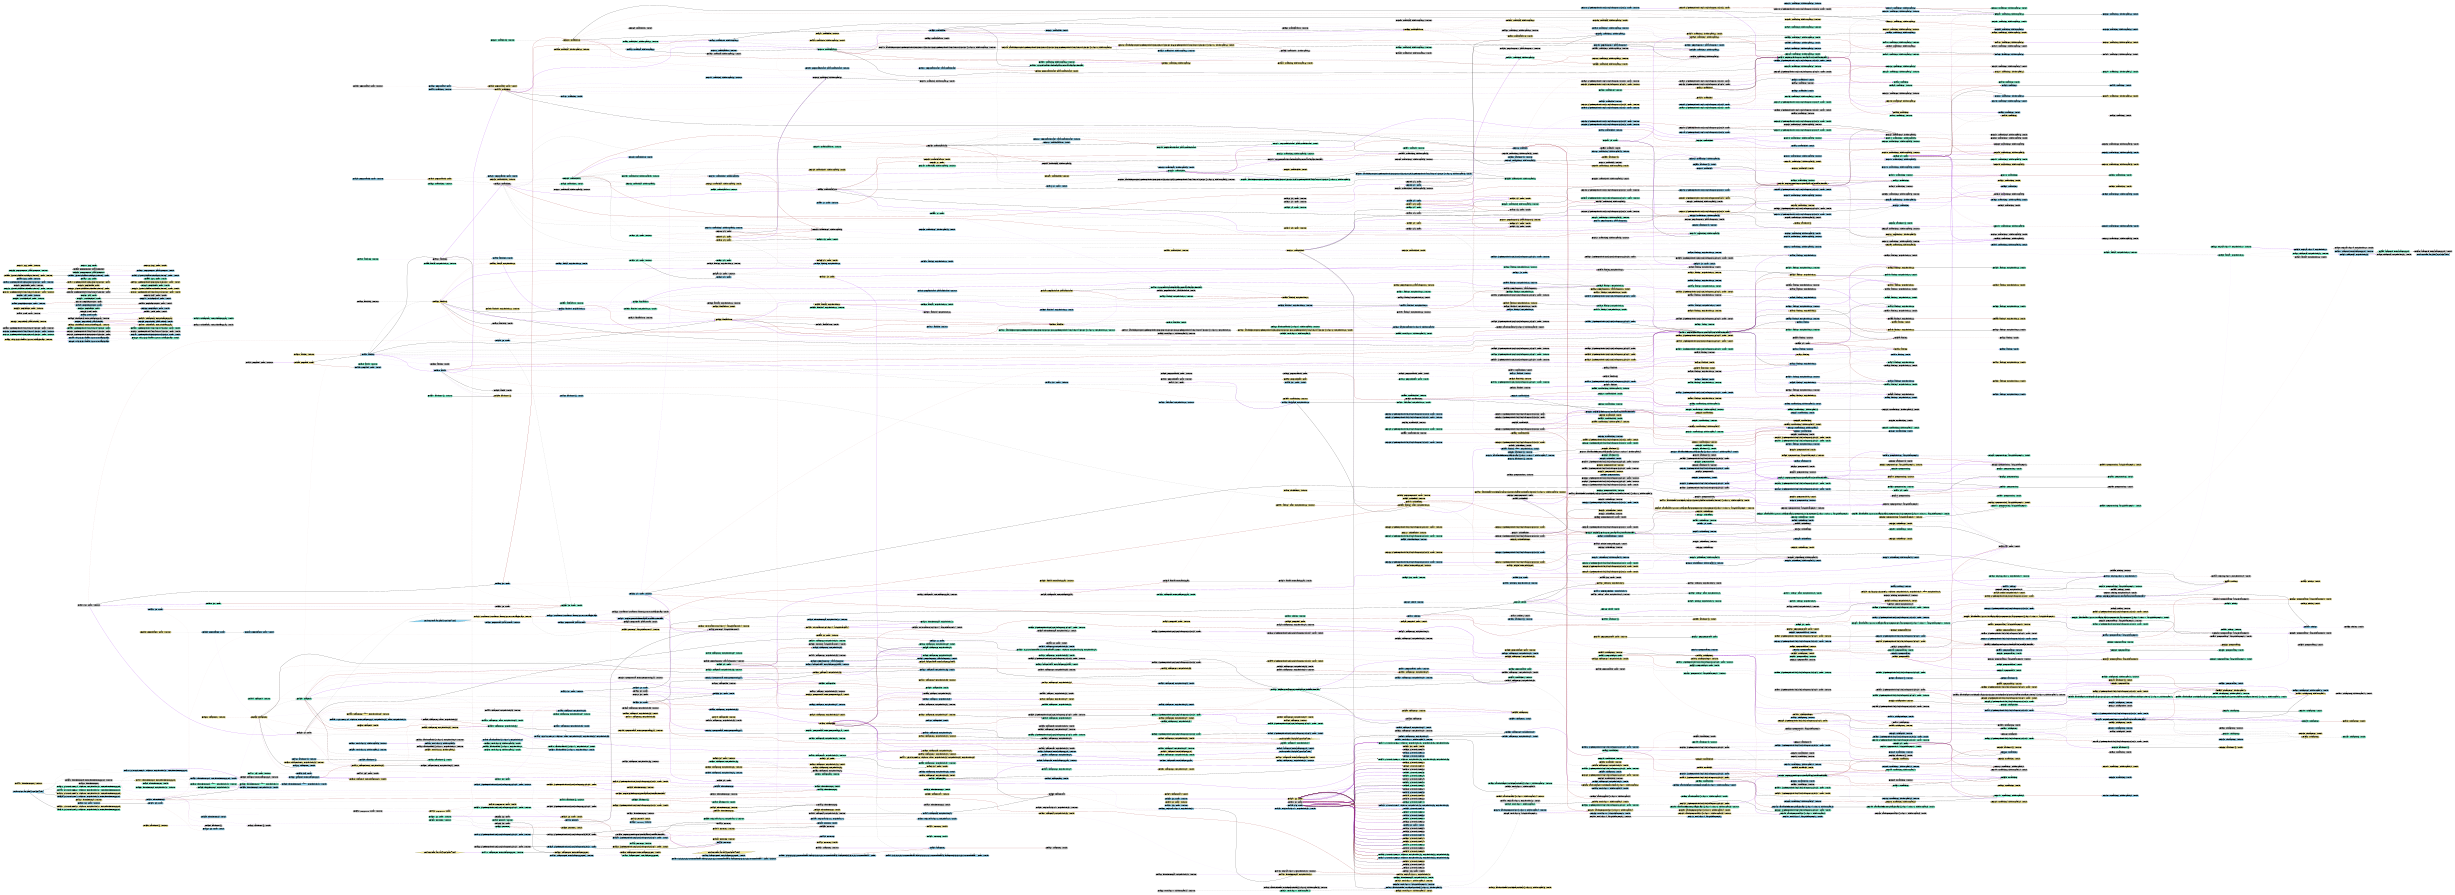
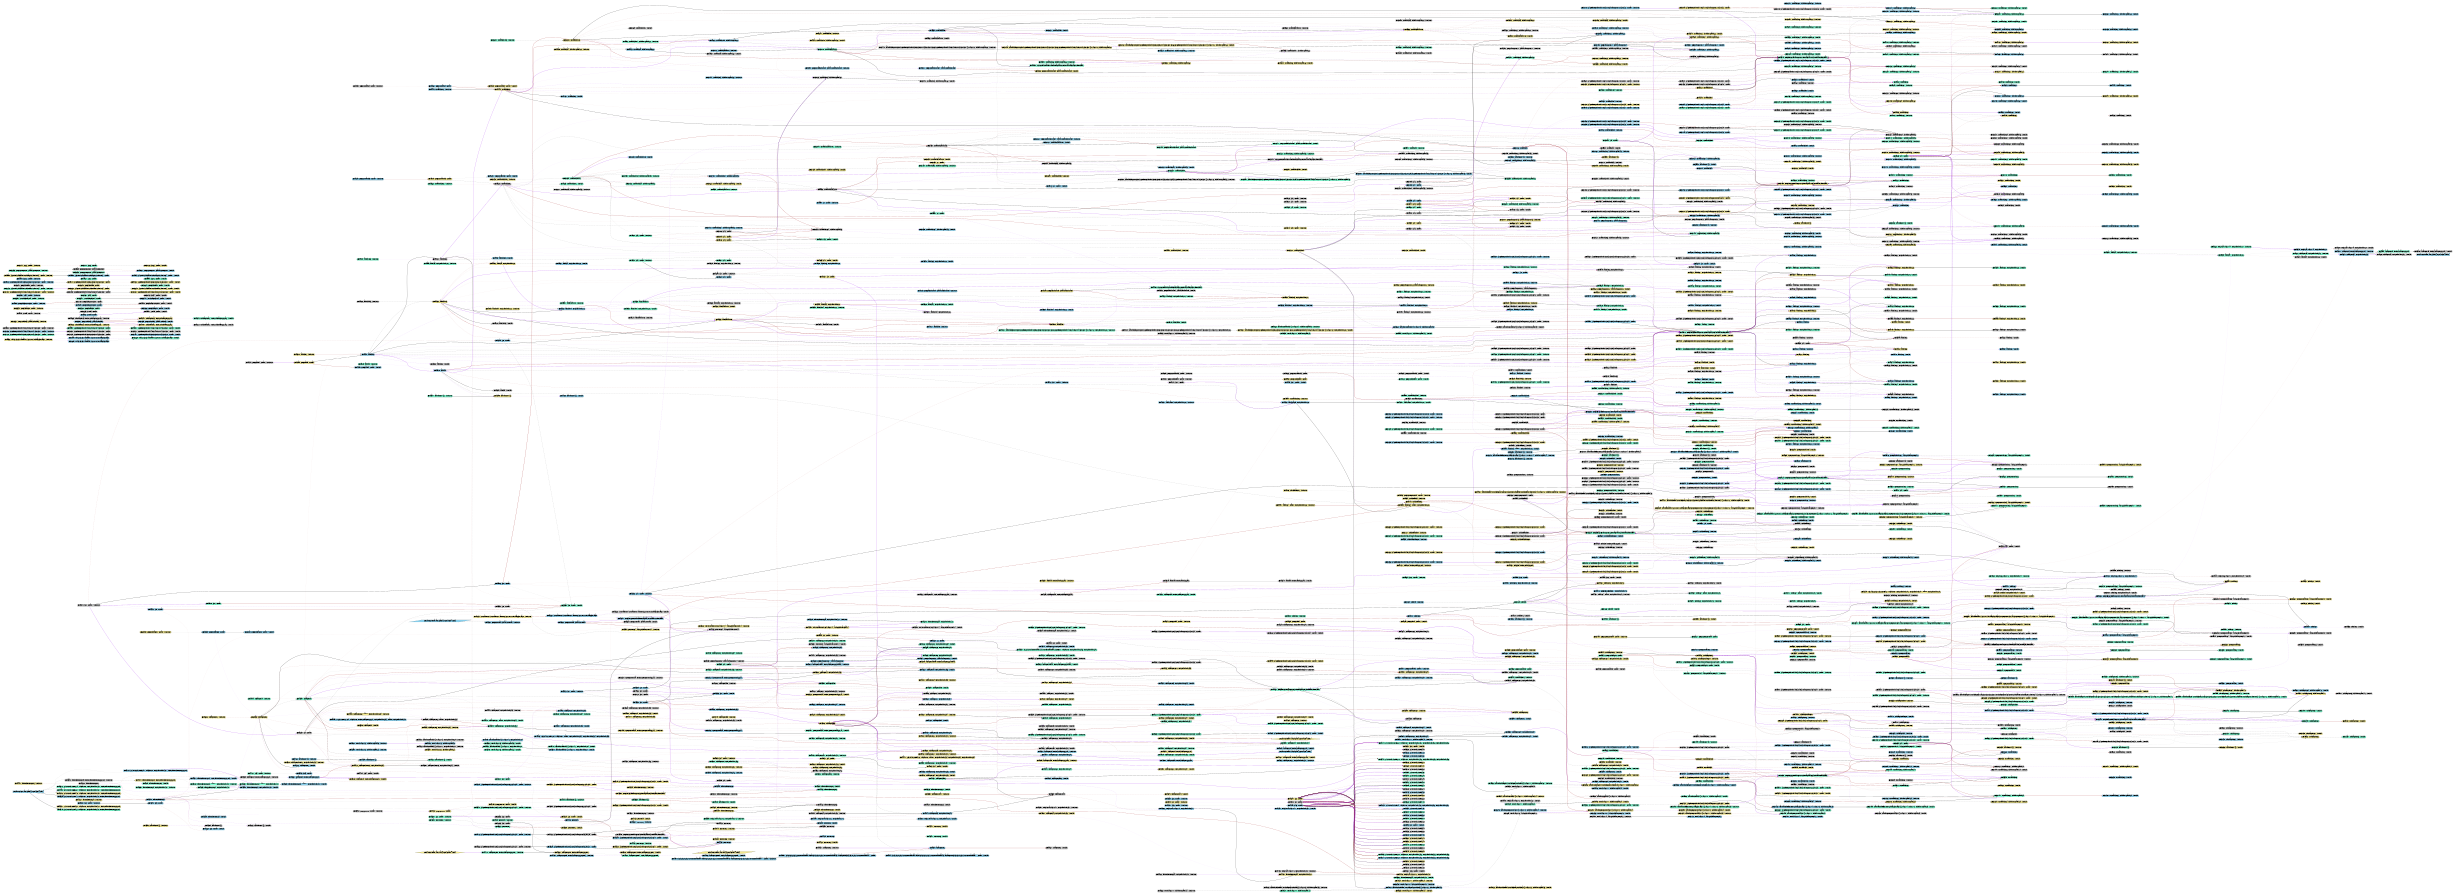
node "CE0x4fc0fe0": fillcolor skyblue -> khaki
